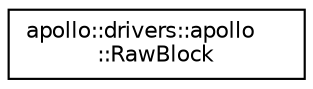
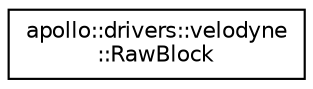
node "apollo::drivers::apollo ::RawBlock": label "apollo::drivers::apollo ::RawBlock" -> "apollo::drivers::velodyne ::RawBlock"
